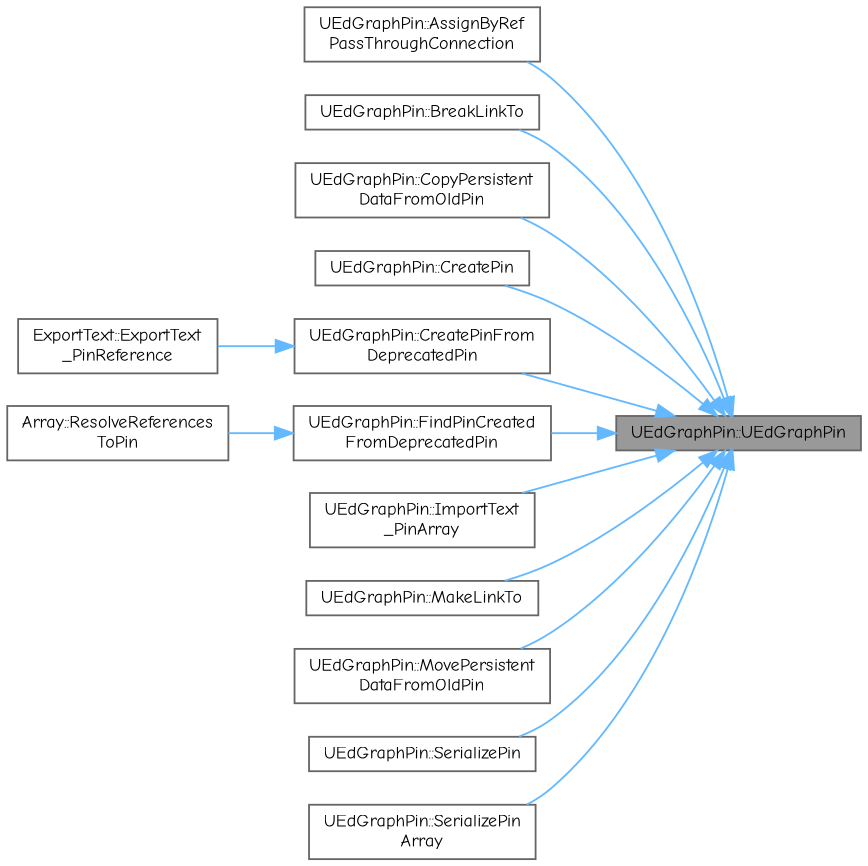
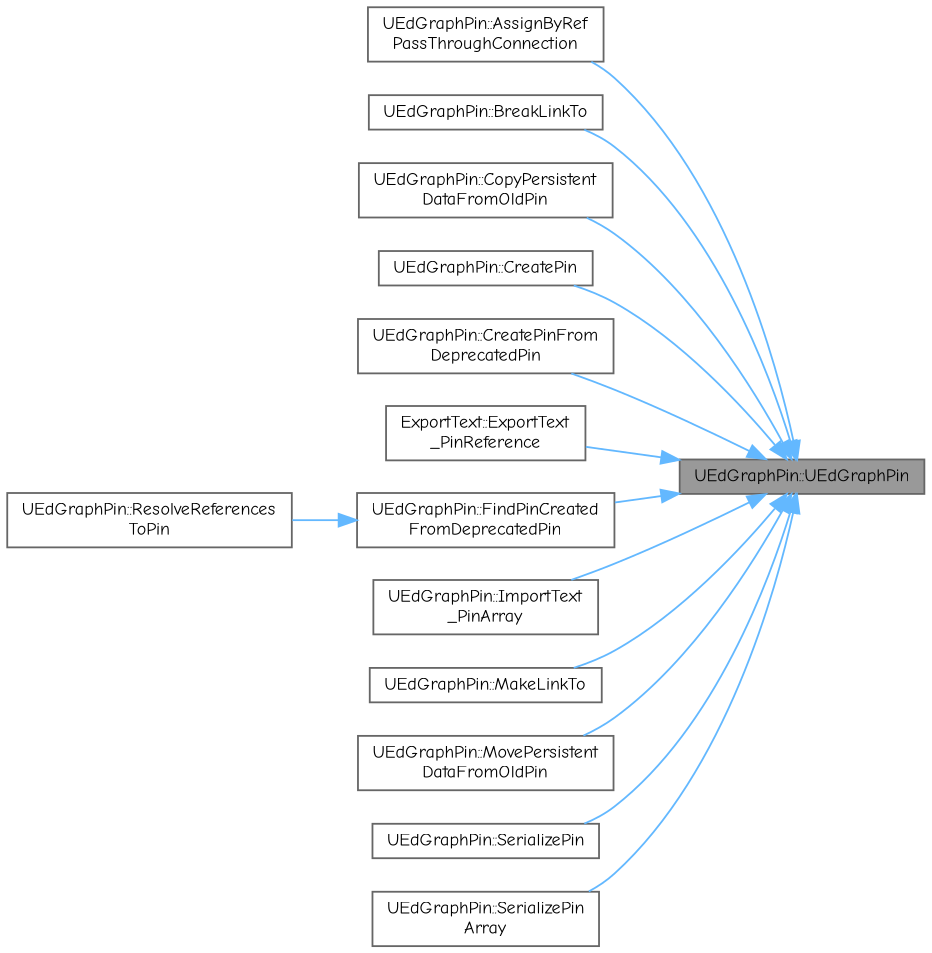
edge "ExportText::ExportText _PinReference" -> "UEdGraphPin::CreatePinFrom DeprecatedPin": now "ExportText::ExportText _PinReference" -> "UEdGraphPin::UEdGraphPin"
node "Array::ResolveReferences ToPin": label "Array::ResolveReferences ToPin" -> "UEdGraphPin::ResolveReferences ToPin"
